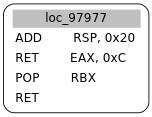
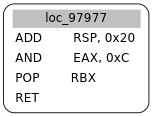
node "loc_97977": text "RET        EAX, 0xC" -> "AND        EAX, 0xC"
